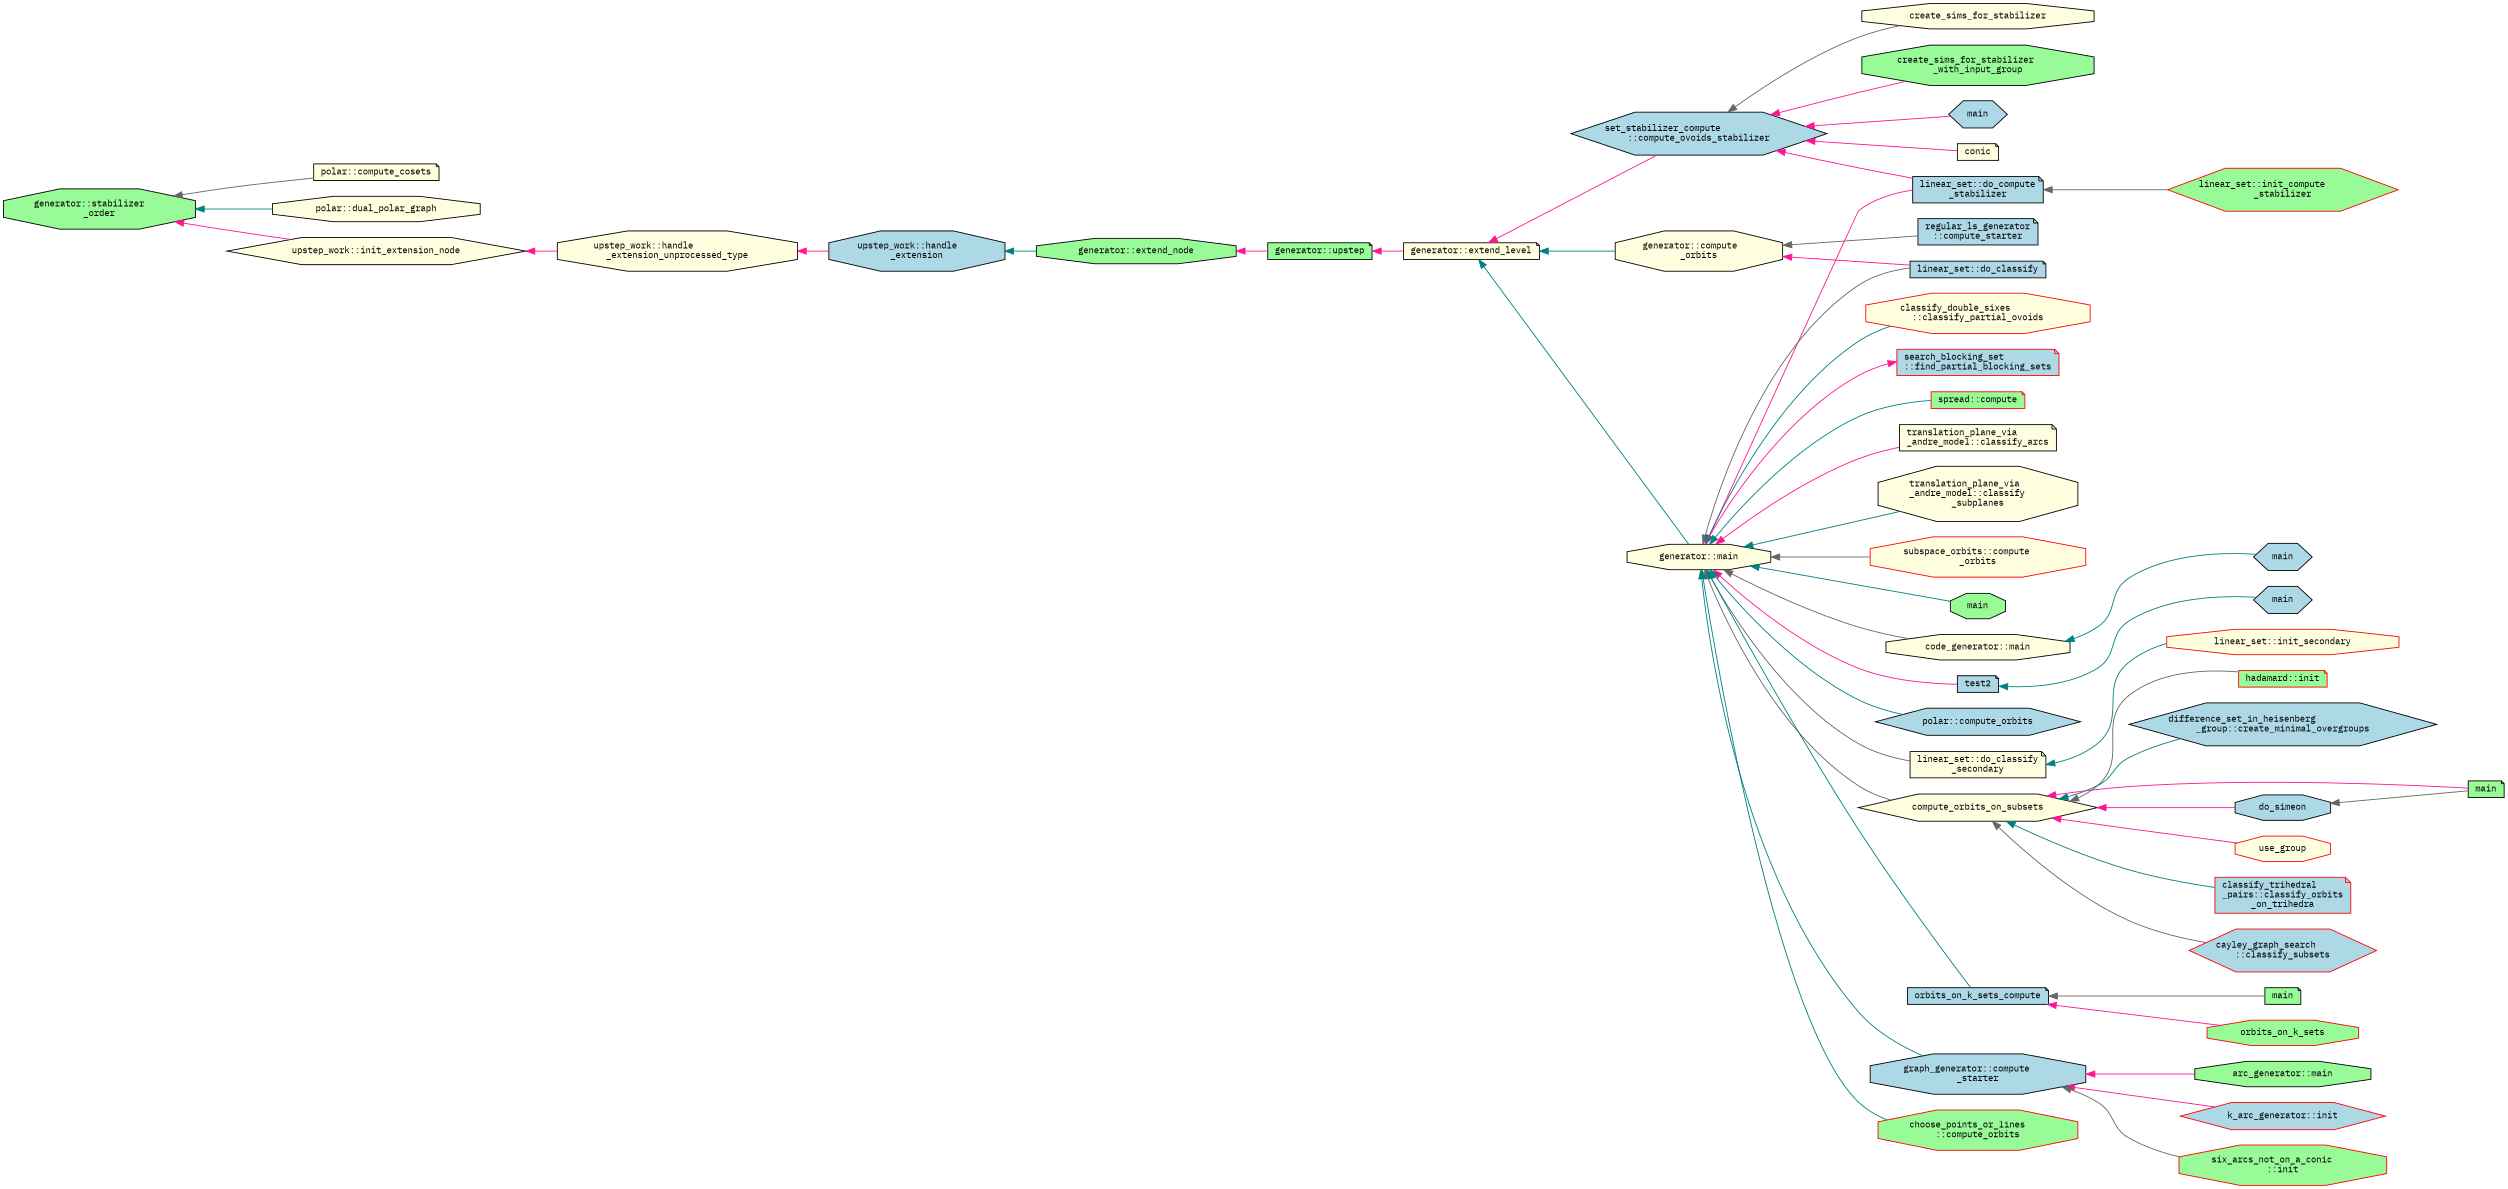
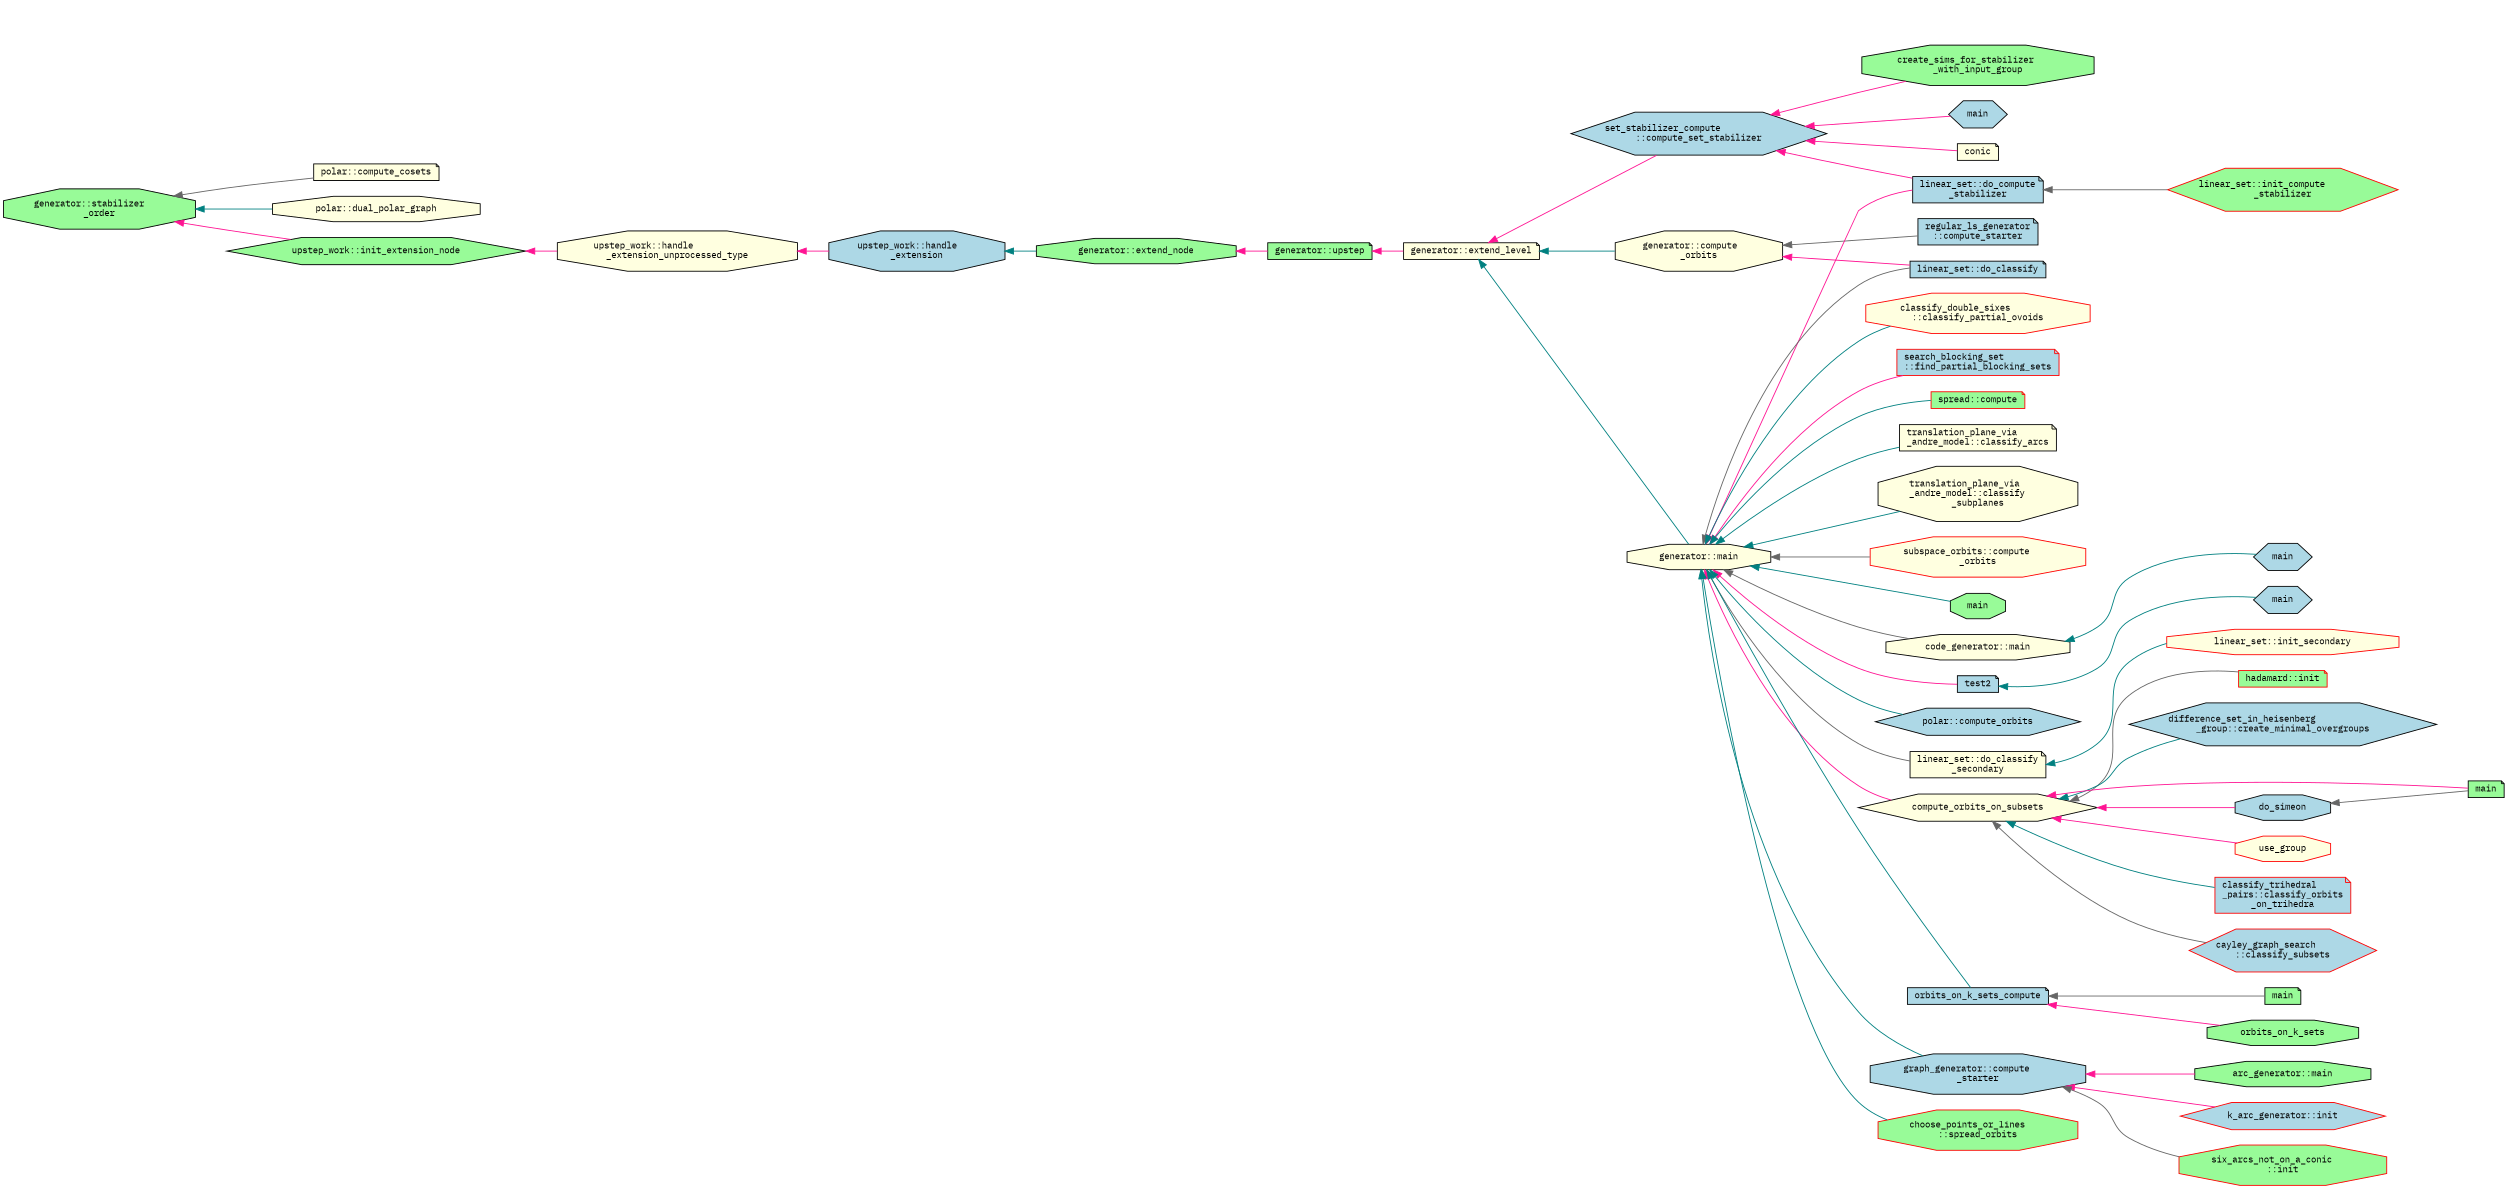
node "create_sims_for_stabilizer": removed
node "set_stabilizer_compute ::compute_ovoids_stabilizer": label "set_stabilizer_compute ::compute_ovoids_stabilizer" -> "set_stabilizer_compute ::compute_set_stabilizer"
node "upstep_work::init_extension_node": fillcolor lightyellow -> palegreen
edge "generator::main" -> "search_blocking_set ::find_partial_blocking_sets": reversed
edge "translation_plane_via _andre_model::classify_arcs" -> "generator::main": color deeppink -> teal
edge "compute_orbits_on_subsets" -> "generator::main": color gray40 -> deeppink
node "orbits_on_k_sets": color red -> black
node "choose_points_or_lines ::compute_orbits": label "choose_points_or_lines ::compute_orbits" -> "choose_points_or_lines ::spread_orbits"
